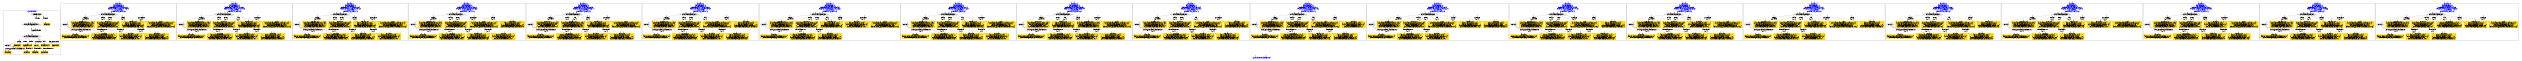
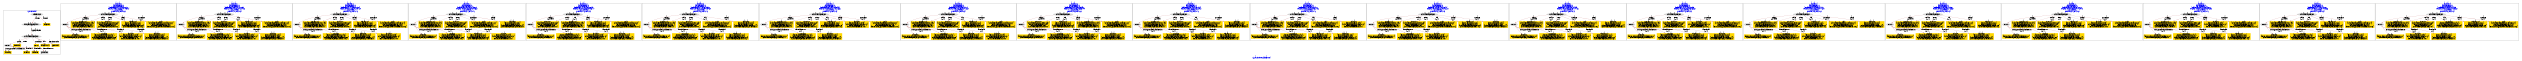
node "Typeofartwork": removed
node "Artistname": fillcolor gold -> lightgray
